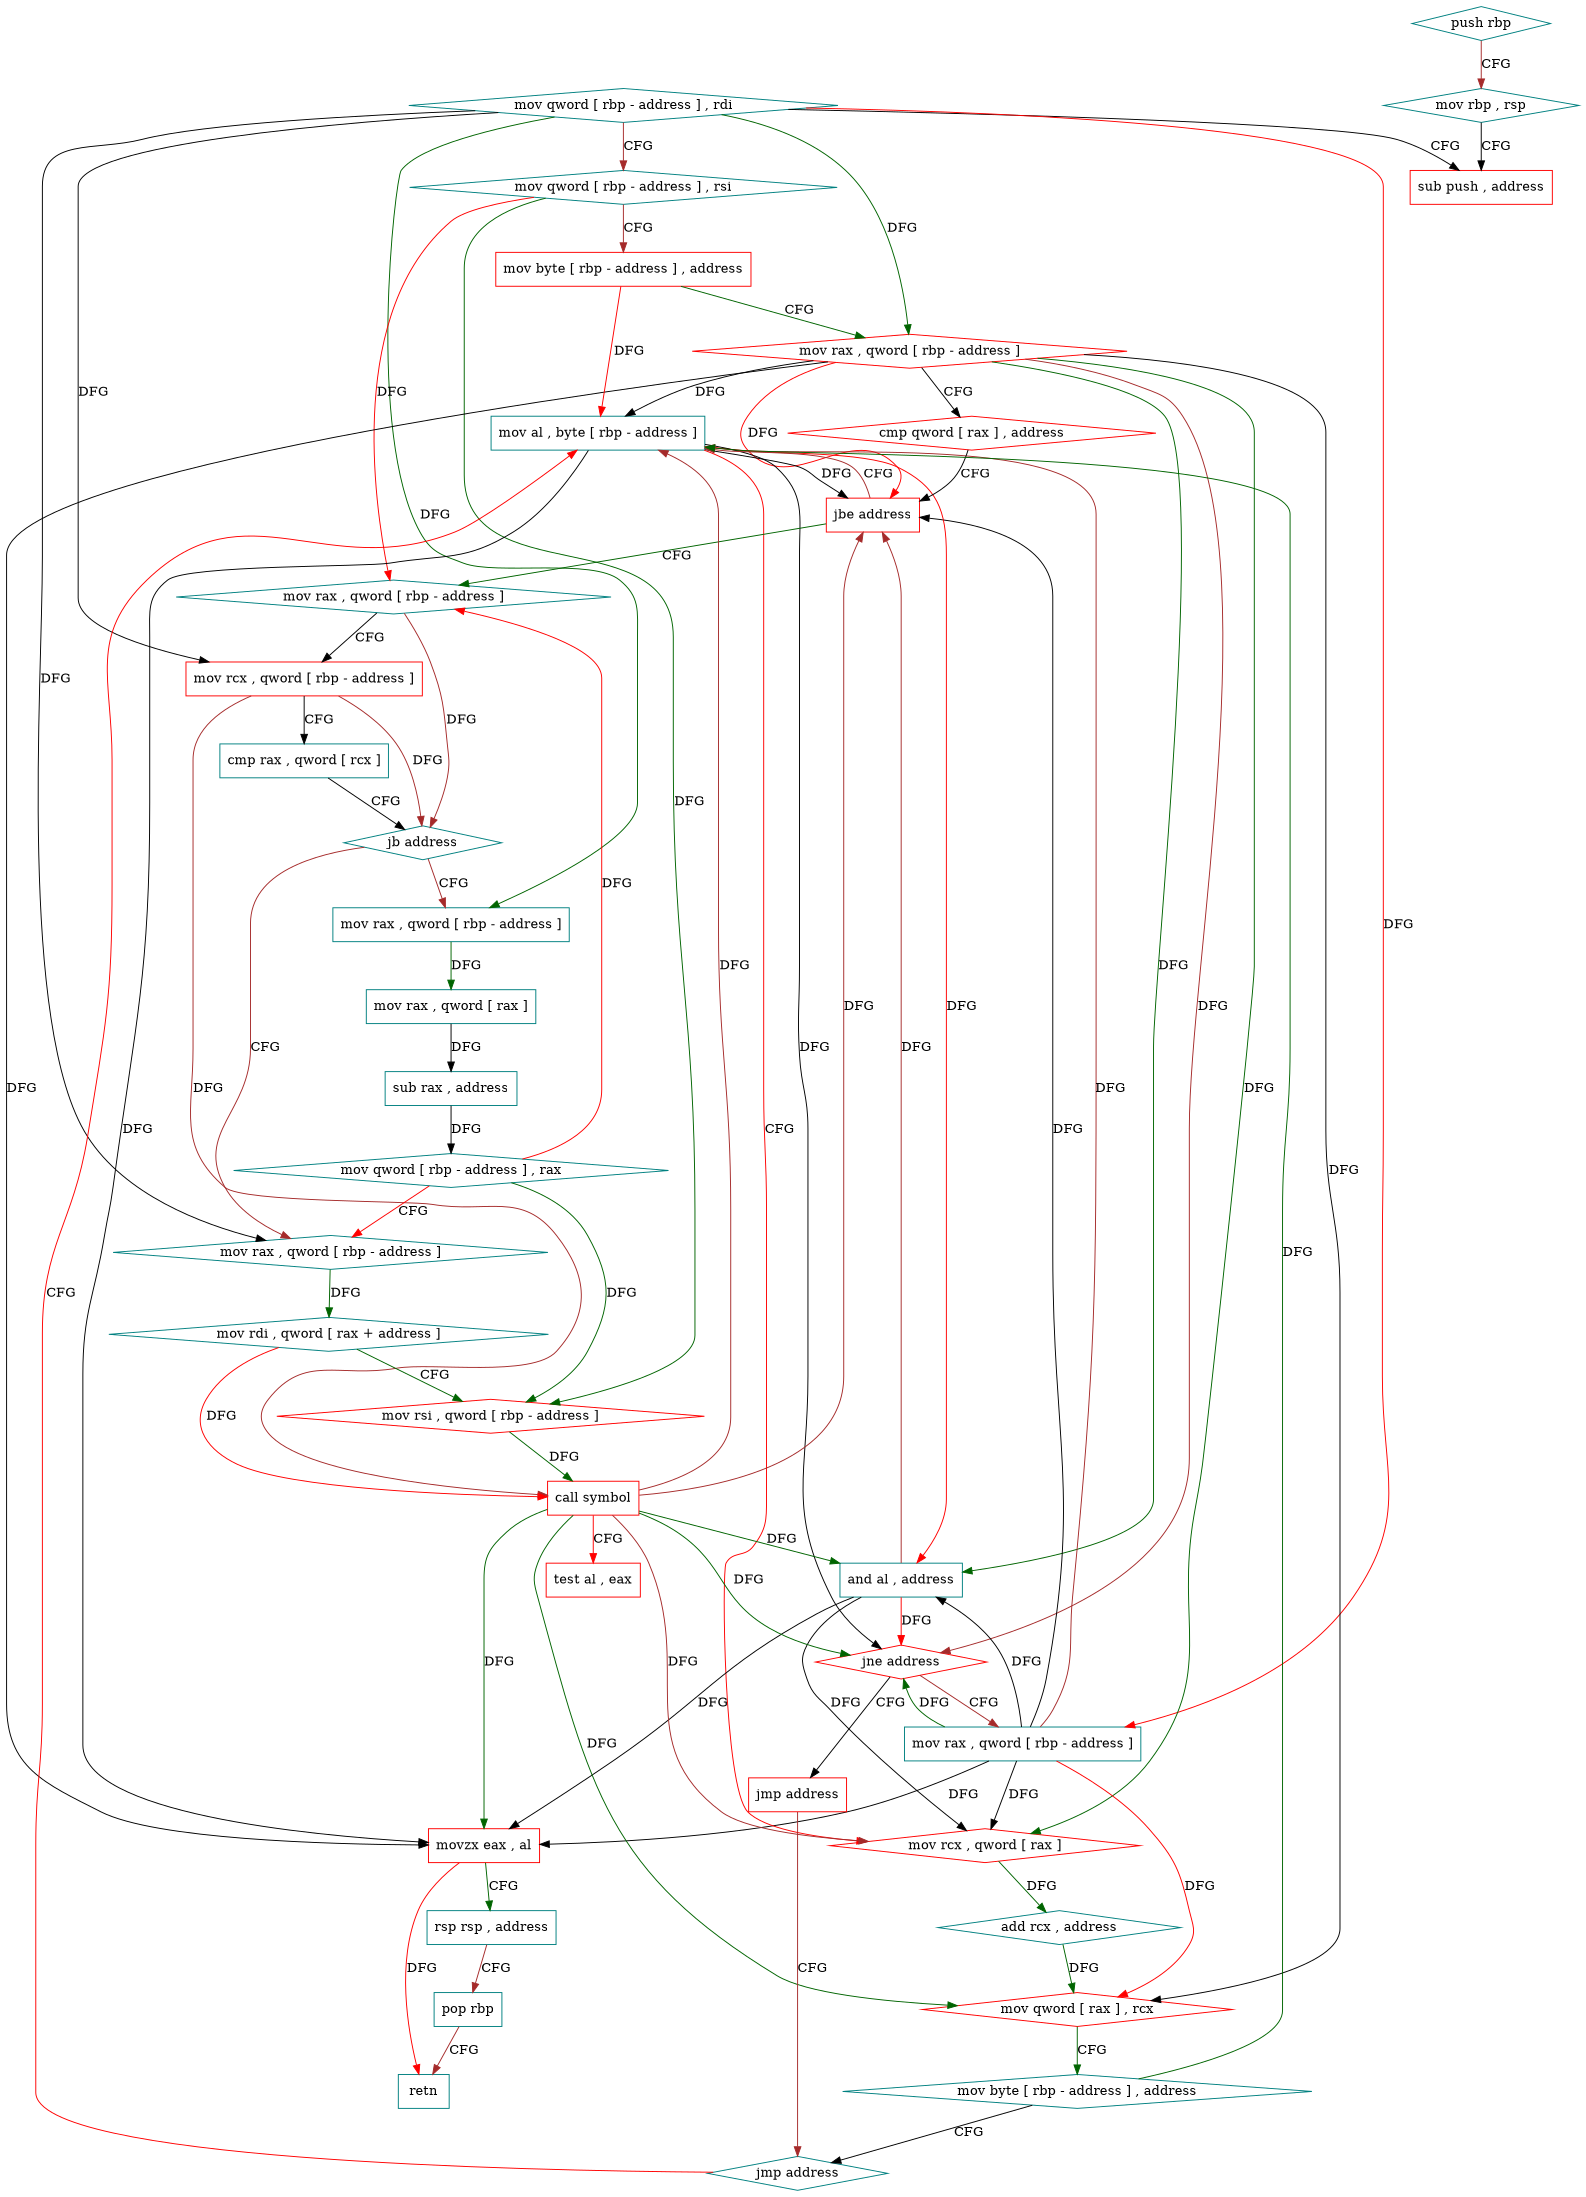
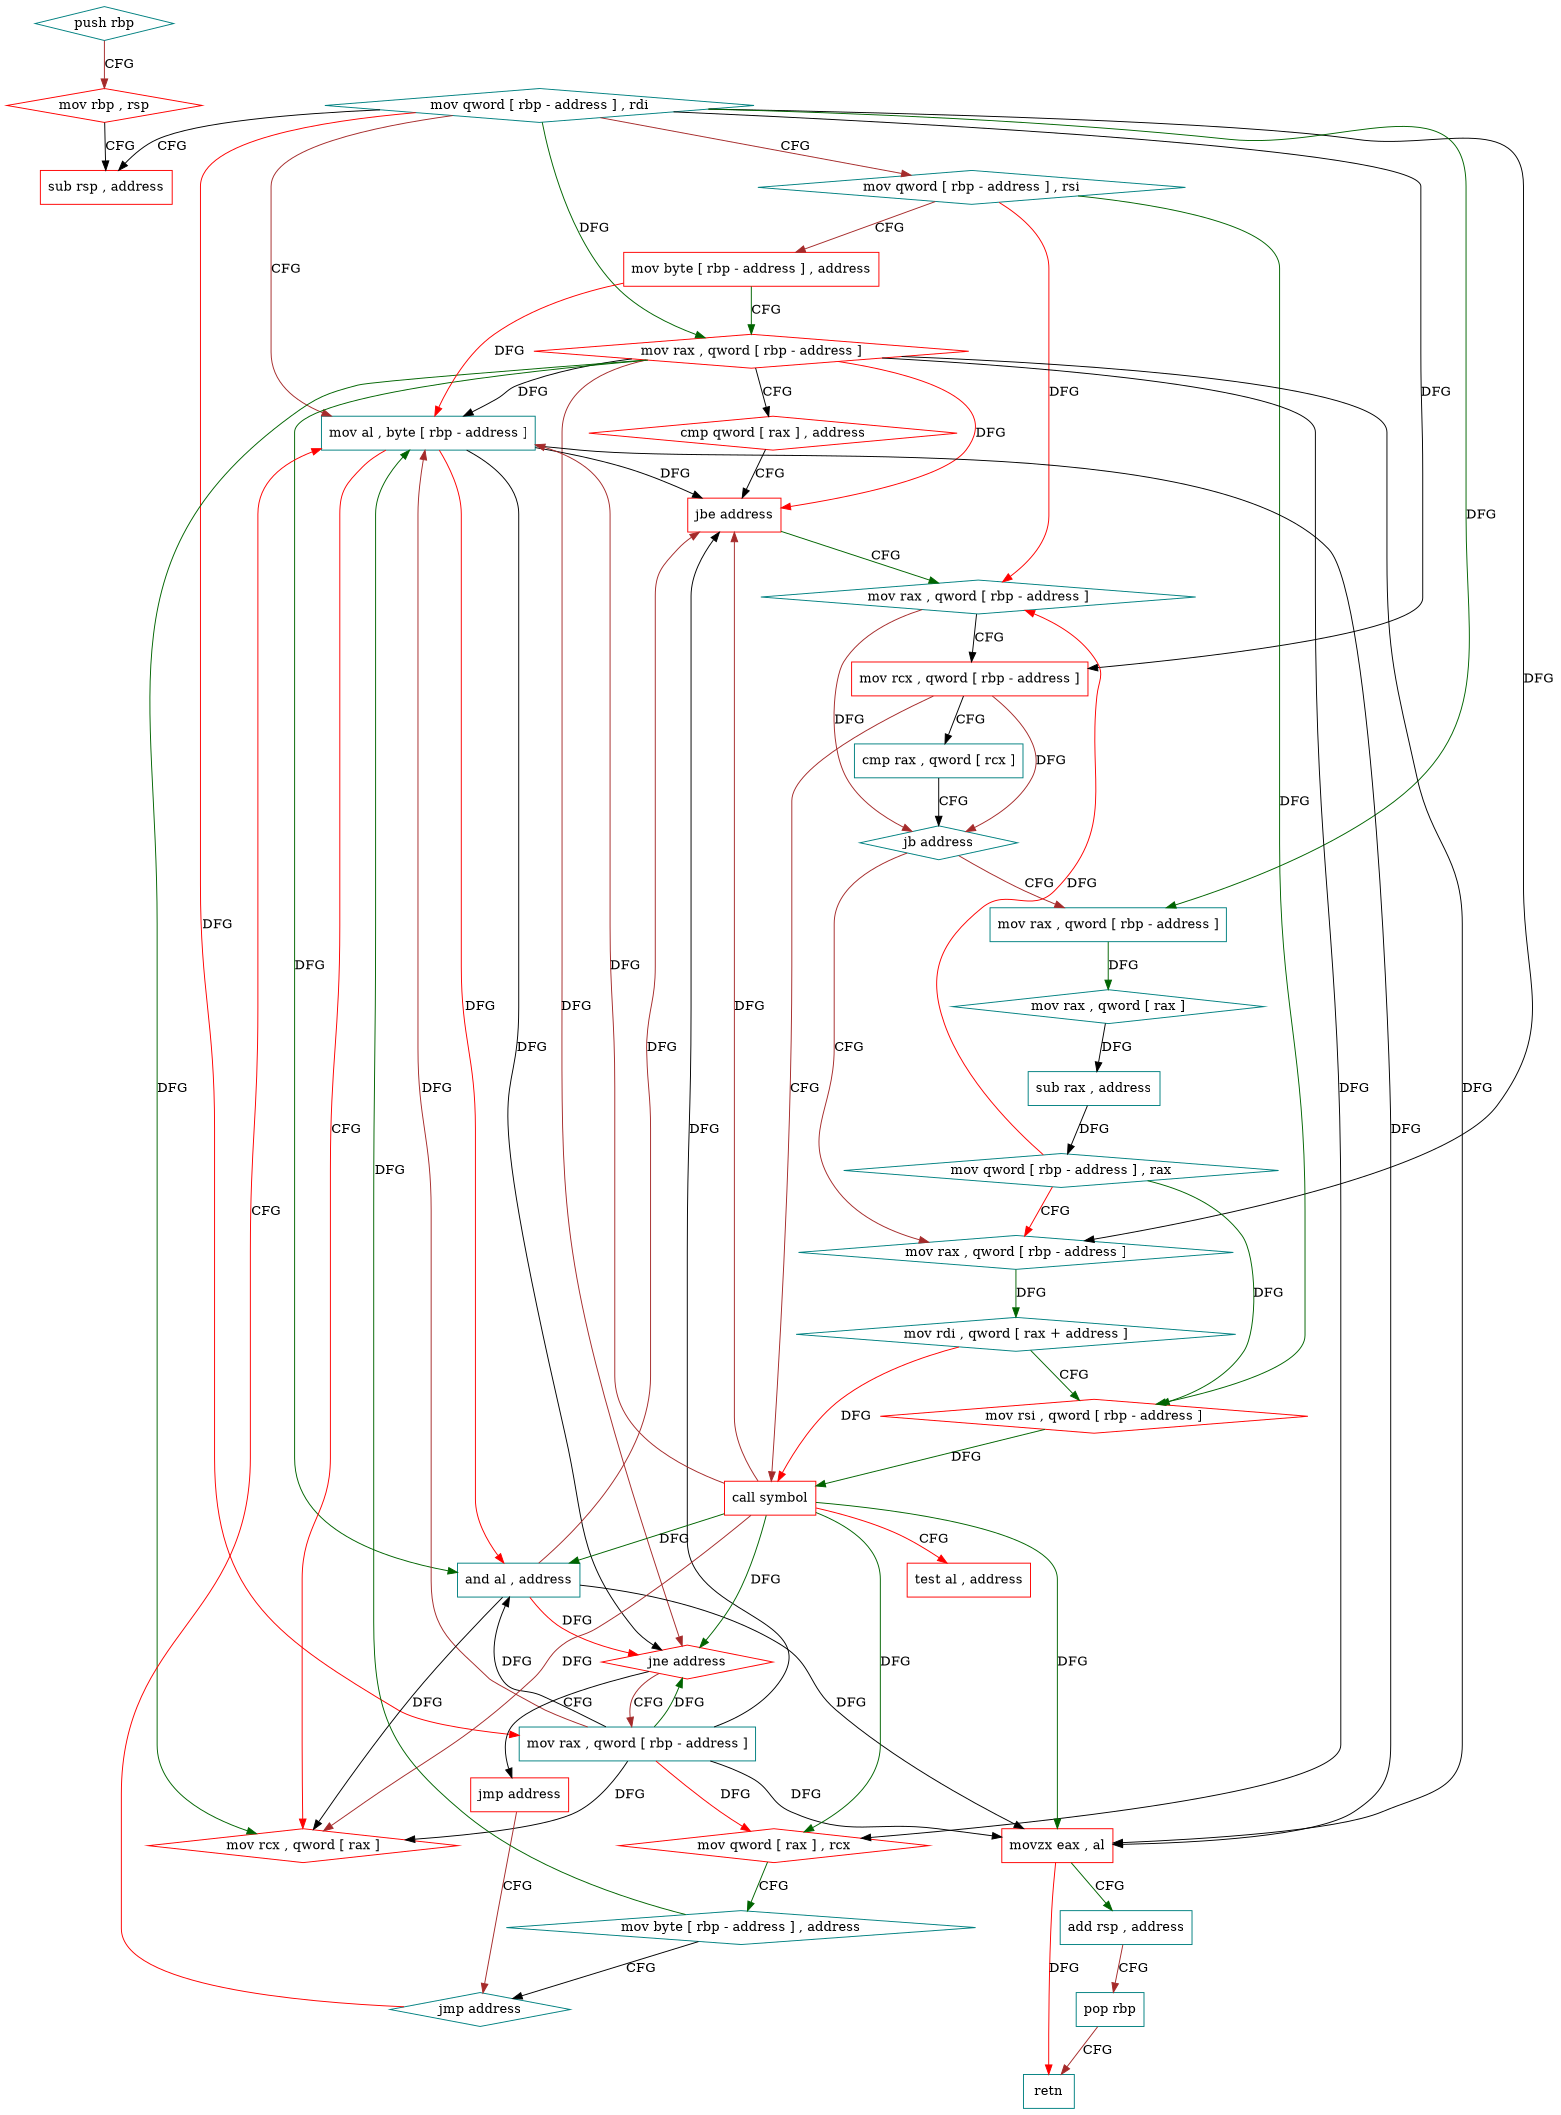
node "mov rbp , rsp": color teal -> red
node "sub push , address": label "sub push , address" -> "sub rsp , address"
edge "jbe address" -> "mov al , byte [ rbp - address ]": now "mov qword [ rbp - address ] , rdi" -> "mov al , byte [ rbp - address ]"
node "mov rax , qword [ rax ]": shape box -> diamond
edge "mov rcx , qword [ rbp - address ]" -> "call symbol": label "DFG" -> "CFG"
node "test al , eax": label "test al , eax" -> "test al , address"
node "rsp rsp , address": label "rsp rsp , address" -> "add rsp , address"
node "add rcx , address": removed
